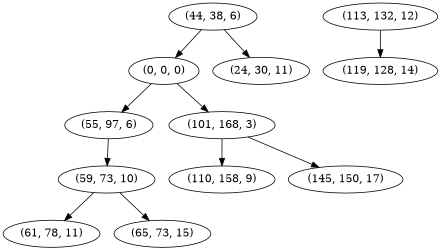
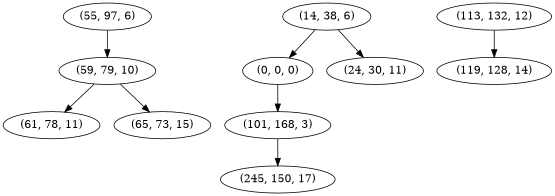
node "(44, 38, 6)": label "(44, 38, 6)" -> "(14, 38, 6)"
edge "(0, 0, 0)" -> "(55, 97, 6)": removed
node "(59, 73, 10)": label "(59, 73, 10)" -> "(59, 79, 10)"
node "(110, 158, 9)": removed
node "(145, 150, 17)": label "(145, 150, 17)" -> "(245, 150, 17)"
